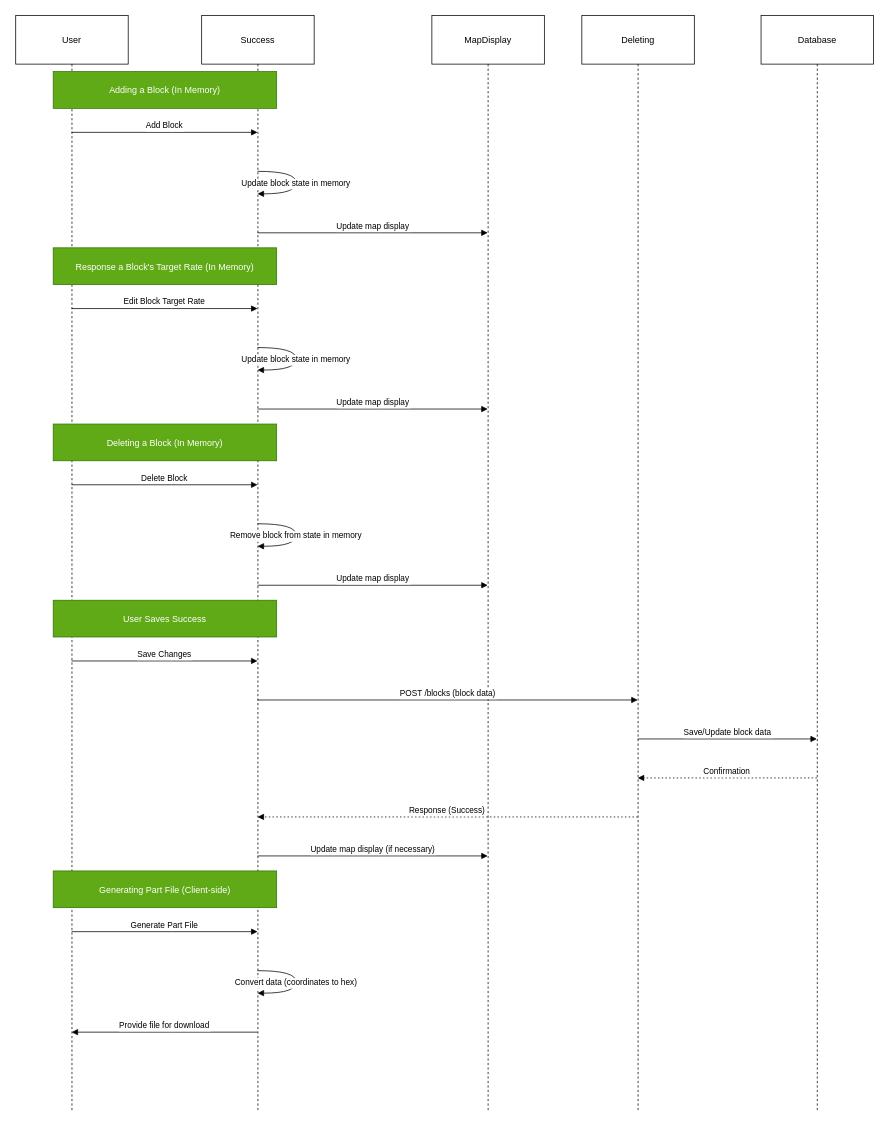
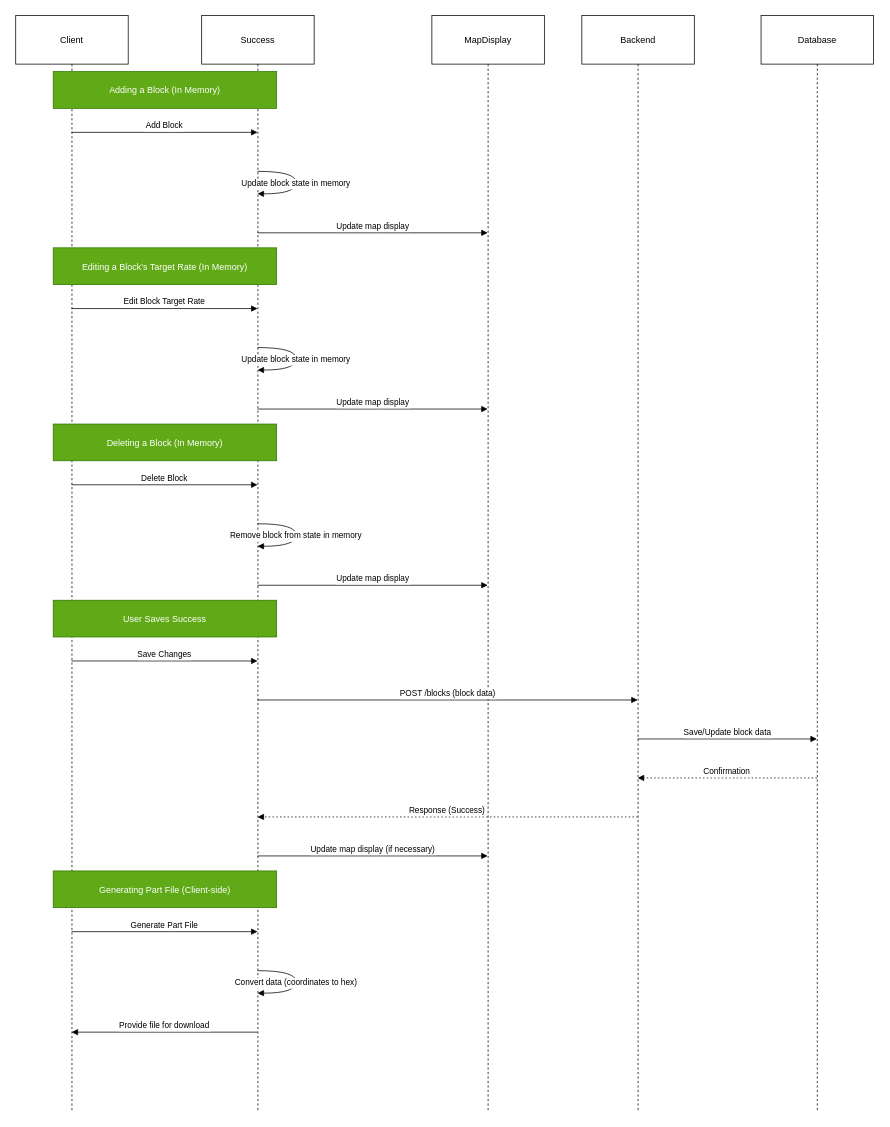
node "User": label "User" -> "Client"
node "Deleting": label "Deleting" -> "Backend"
node "Response a Block's Target Rate (In Memory)": label "Response a Block's Target Rate (In Memory)" -> "Editing a Block's Target Rate (In Memory)"
